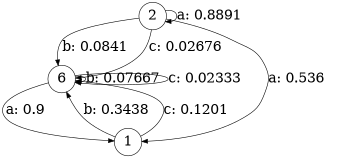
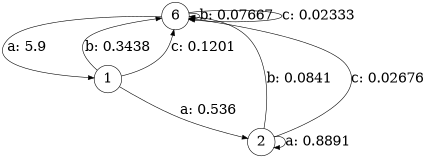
edge "2" -> "1": reversed
edge "6" -> "1": label "a: 0.9      " -> "a: 5.9      "
